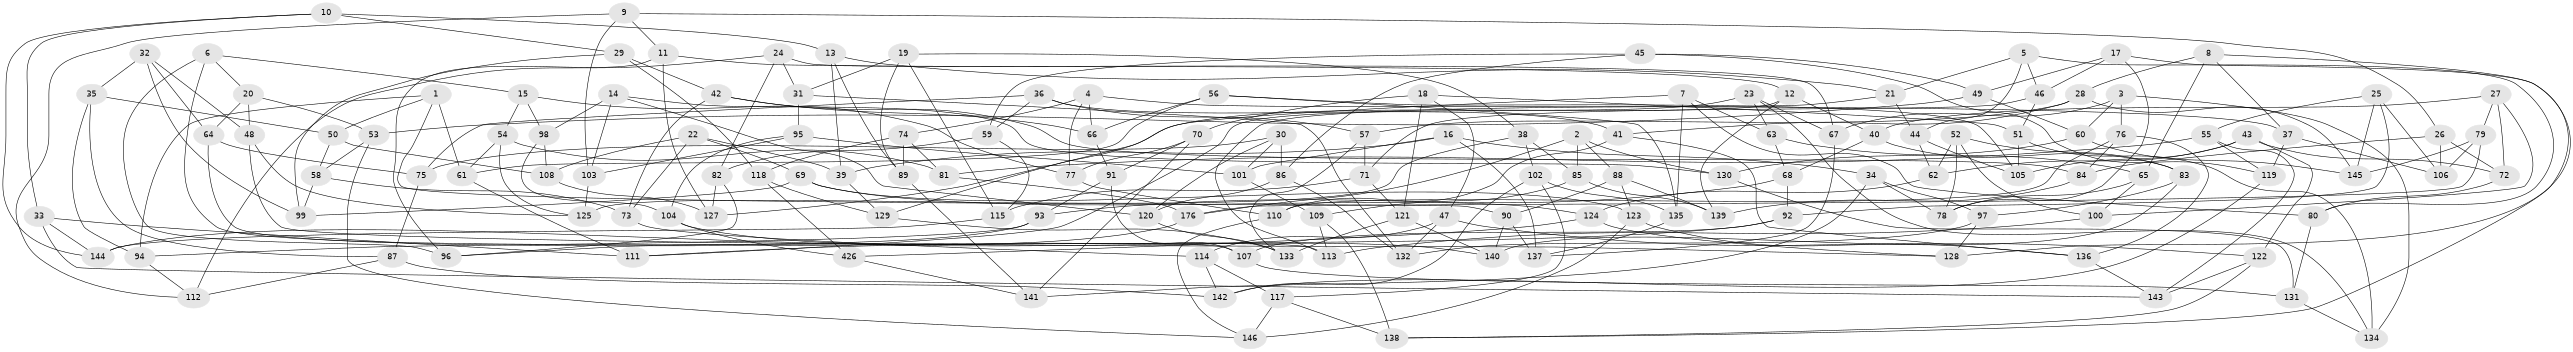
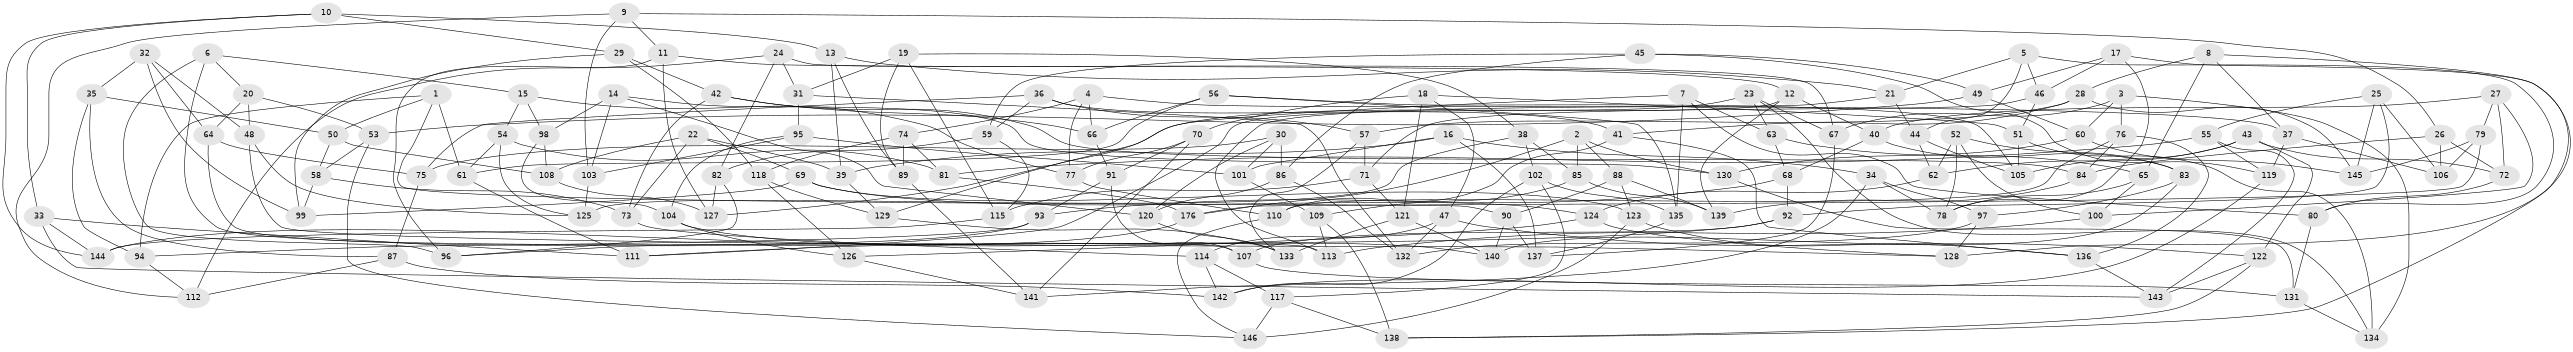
node "426": label "426" -> "126"
